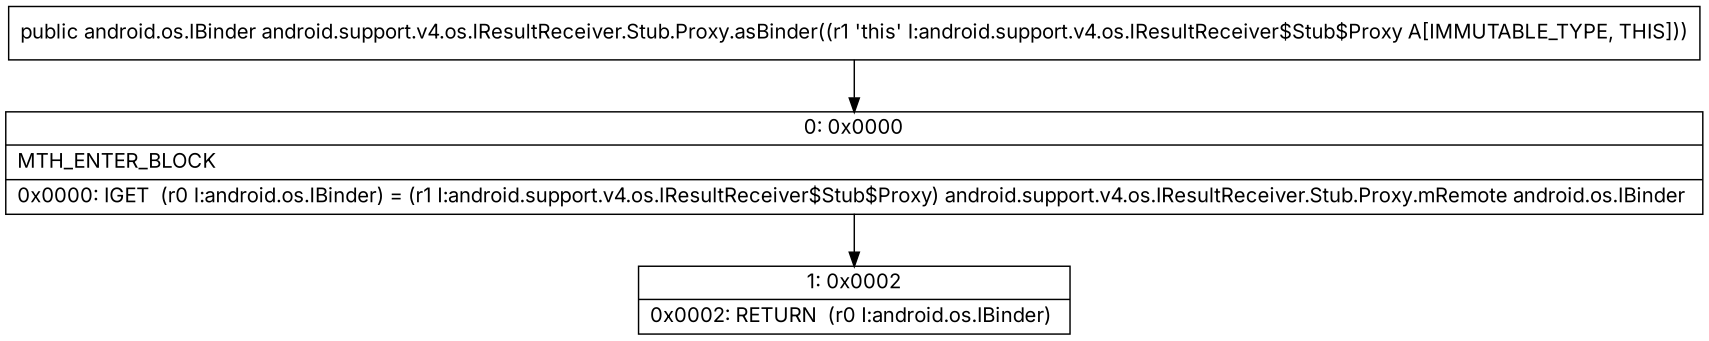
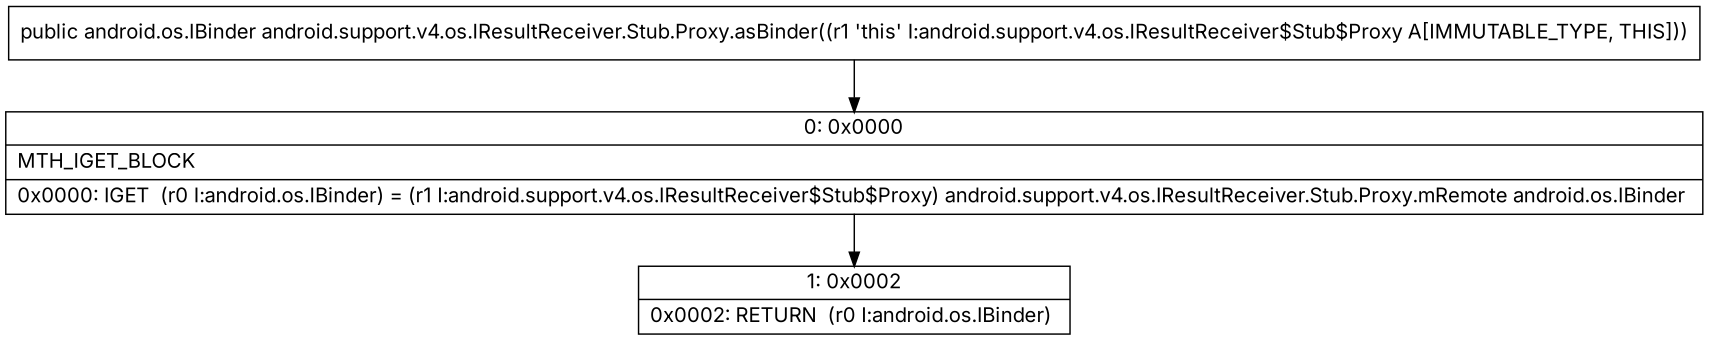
node "0: 0x0000": text "MTH_ENTER_BLOCK" -> "MTH_IGET_BLOCK"
